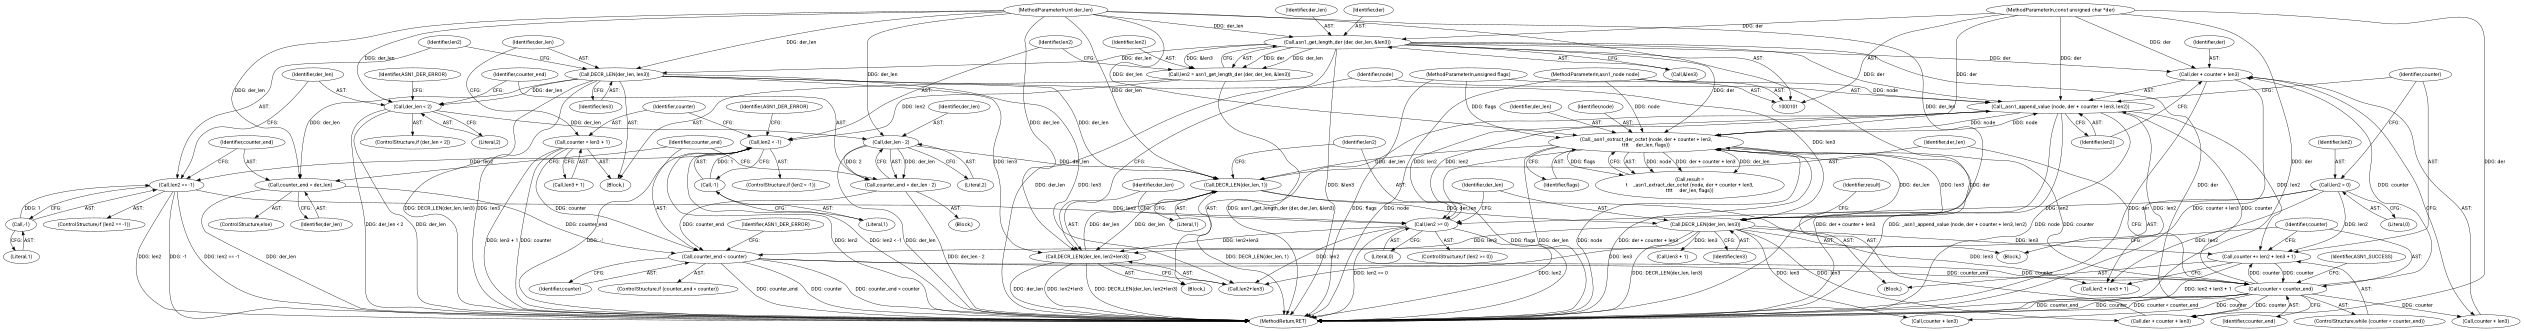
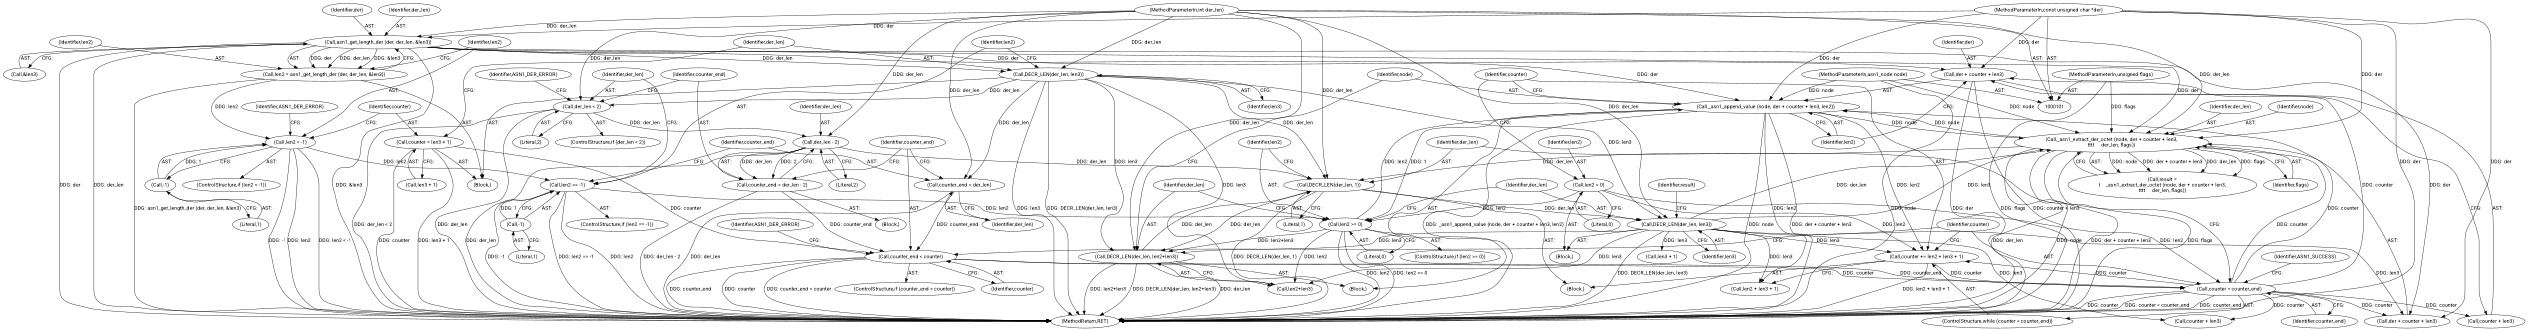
edge "(Call,_asn1_append_value (node, der + counter + len3, len2))" -> "(Call,len2 >= 0)": label "DDG: len2" -> "DDG: 1"
node "(ControlStructure,else)": removed
edge "(Call,len2 = 0)" -> "(Call,len2 + len3 + 1)": now "(Call,len2 = 0)" -> "(Call,counter < counter_end)"
